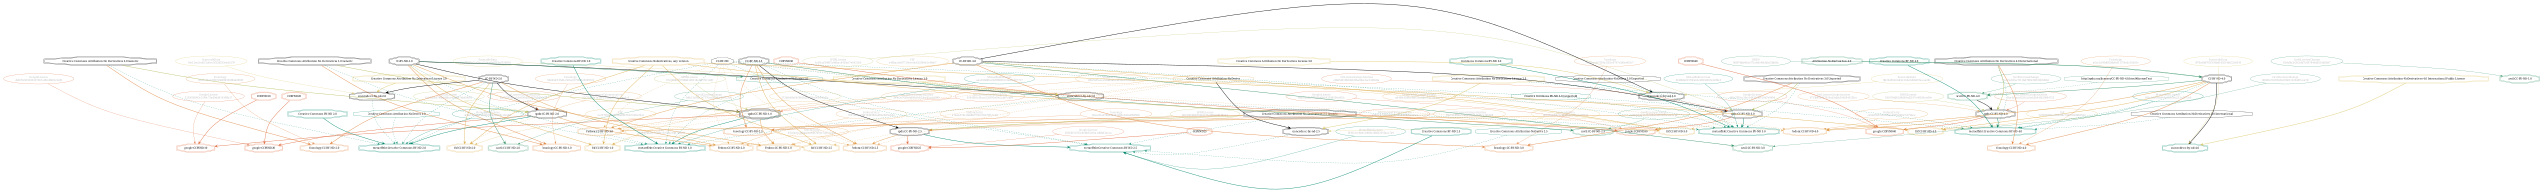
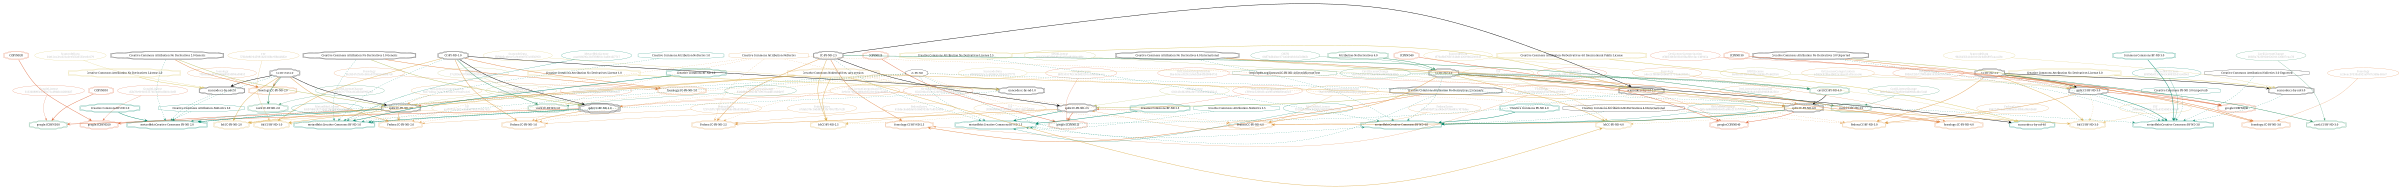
edge "CC-BY-ND-1.0" -> "Creative Commons Attribution-NoDerivs 1.0": now "CC-BY-ND-1.0" -> "cavil:CC-BY-ND-1.0"
edge "Creative Commons Attribution-NoDerivs" -> "scancode:cc-by-nd-2.5": now "CC-BY-ND-2.5" -> "scancode:cc-by-nd-2.5"
node "google:CCBYND10": color #e06f45 -> #379469
